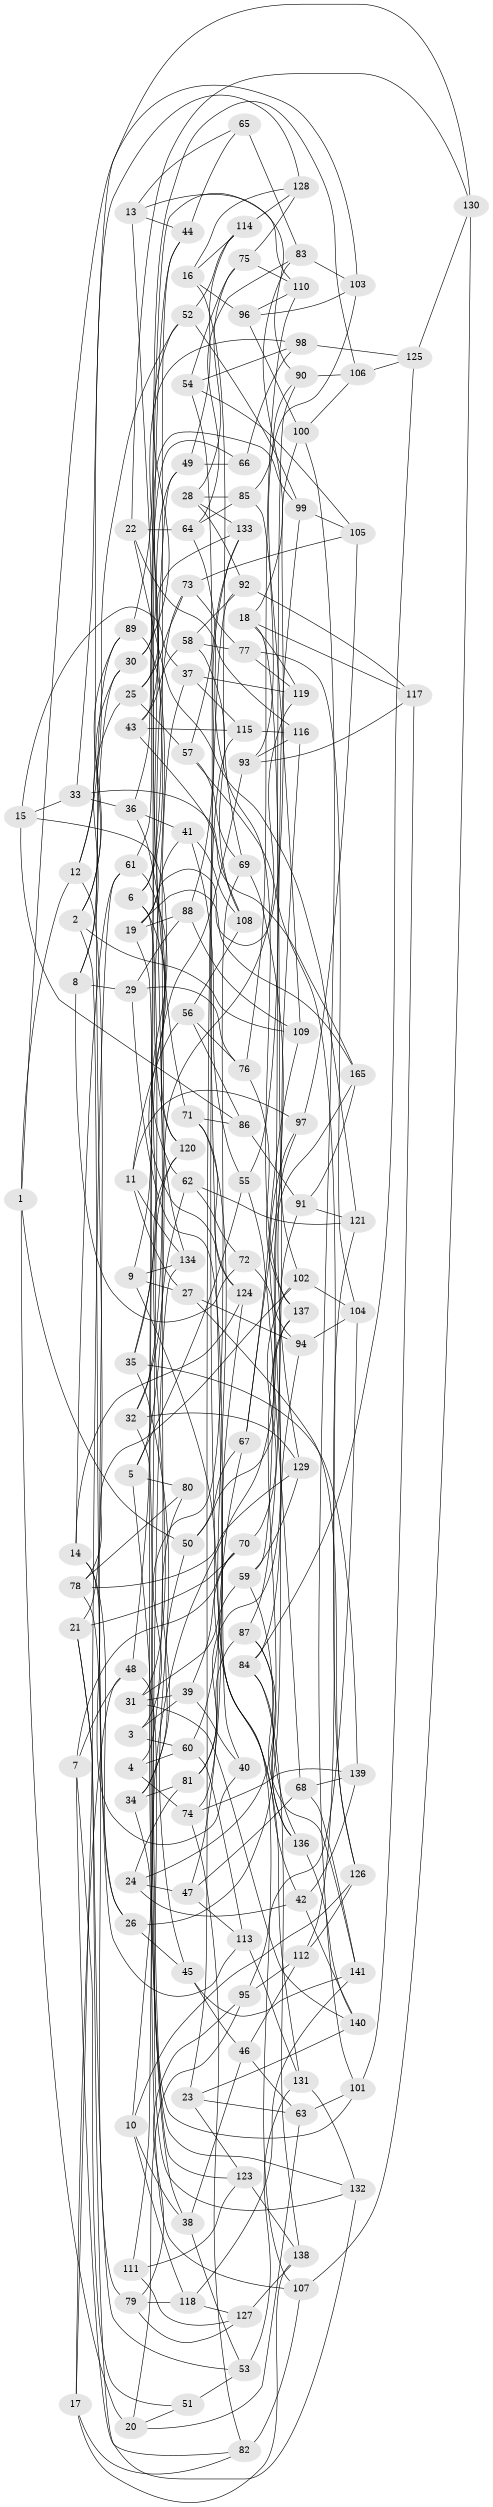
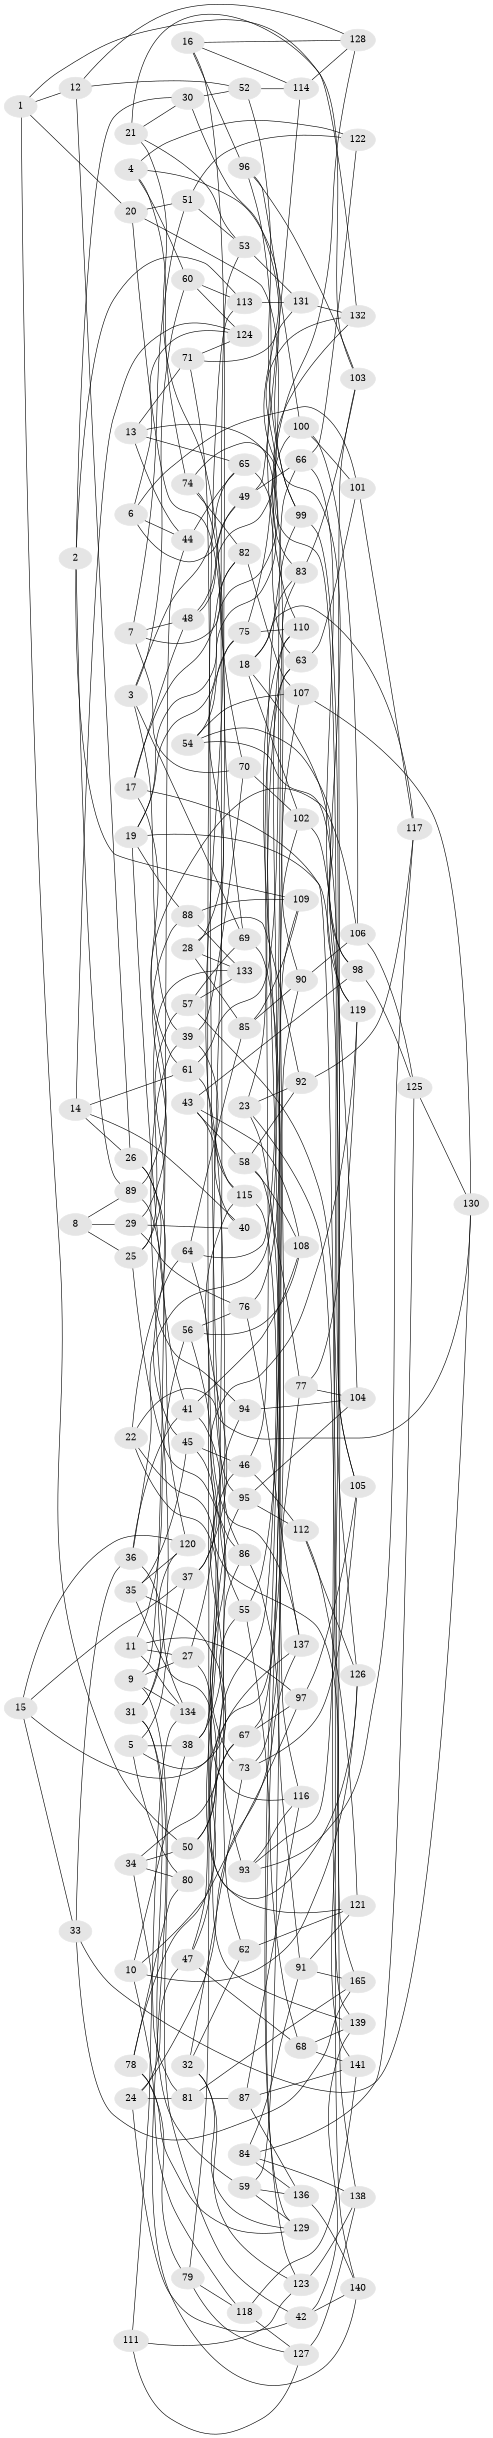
node "122": added
edge "65" -- "3": added
node "72": removed
